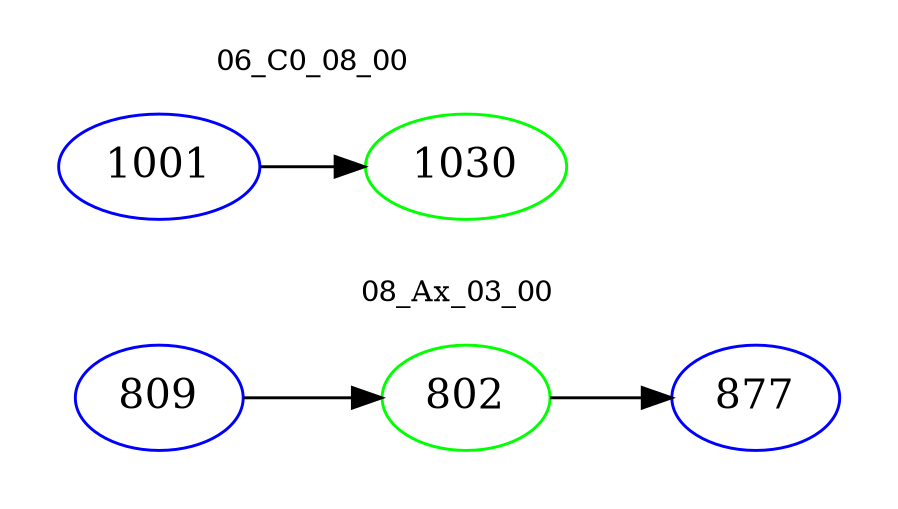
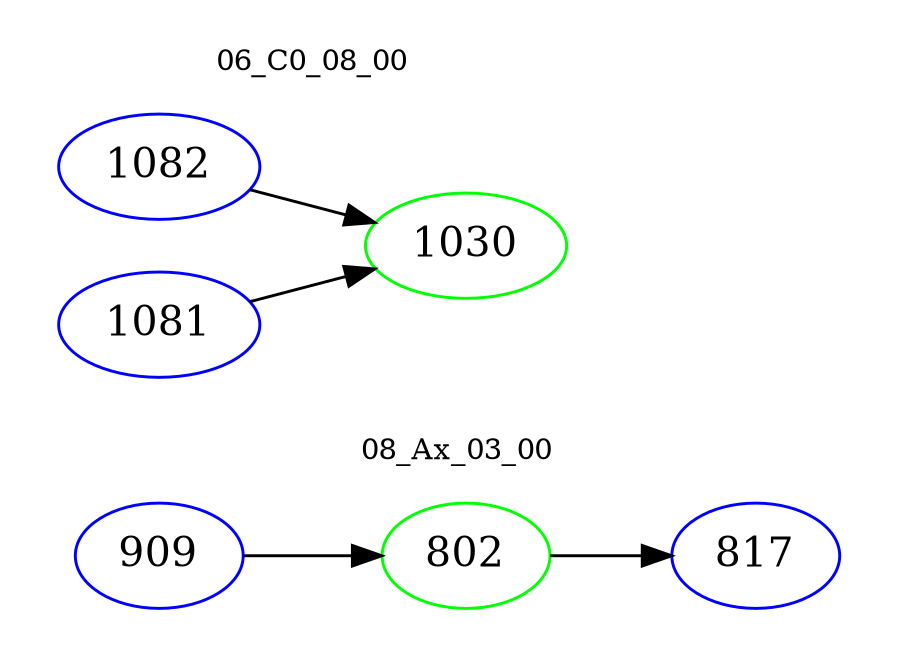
node "1001": label "1001" -> "1081"
node "1082": added
node "809": label "809" -> "909"
node "877": label "877" -> "817"
